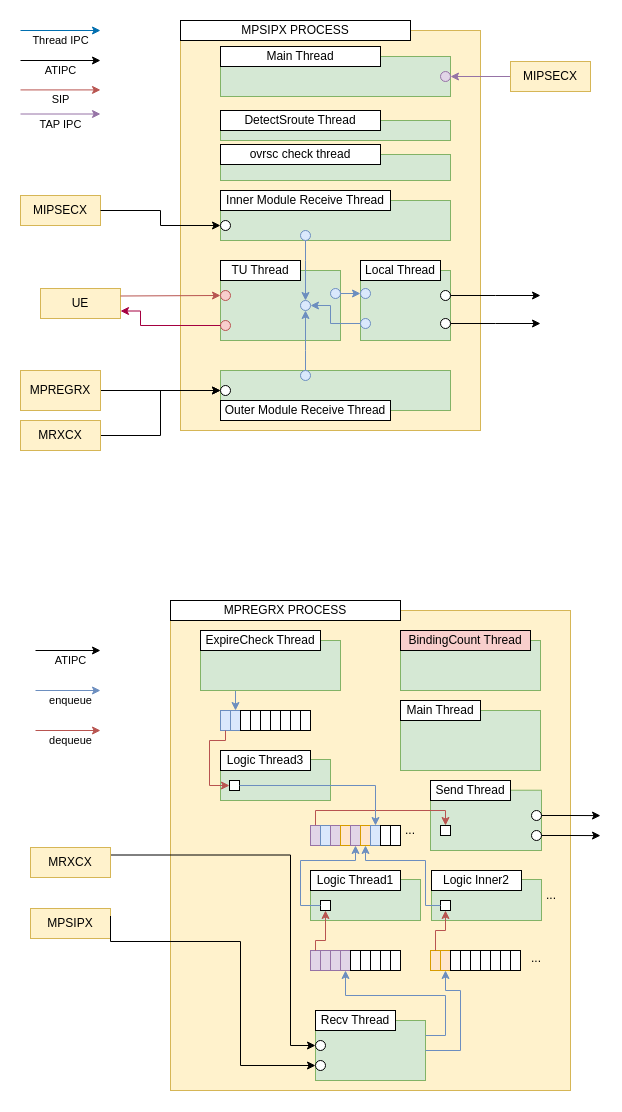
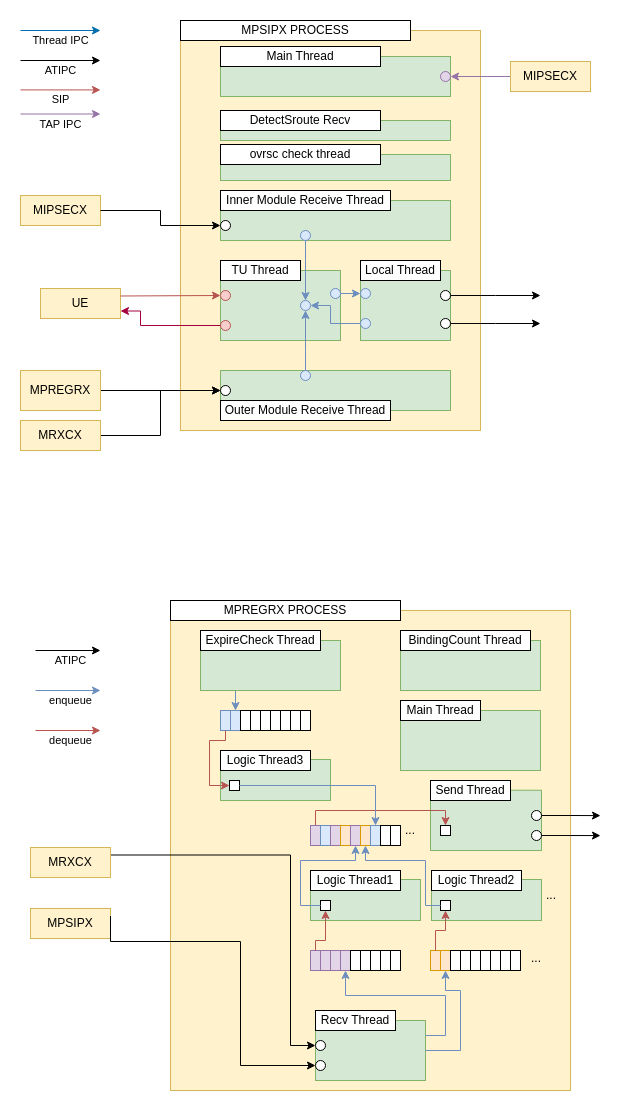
node "DetectSroute Thread": label "DetectSroute Thread" -> "DetectSroute Recv"
node "BindingCount Thread": fillcolor #f8cecc -> #ffffff
node "Logic Inner2": label "Logic Inner2" -> "Logic Thread2"
